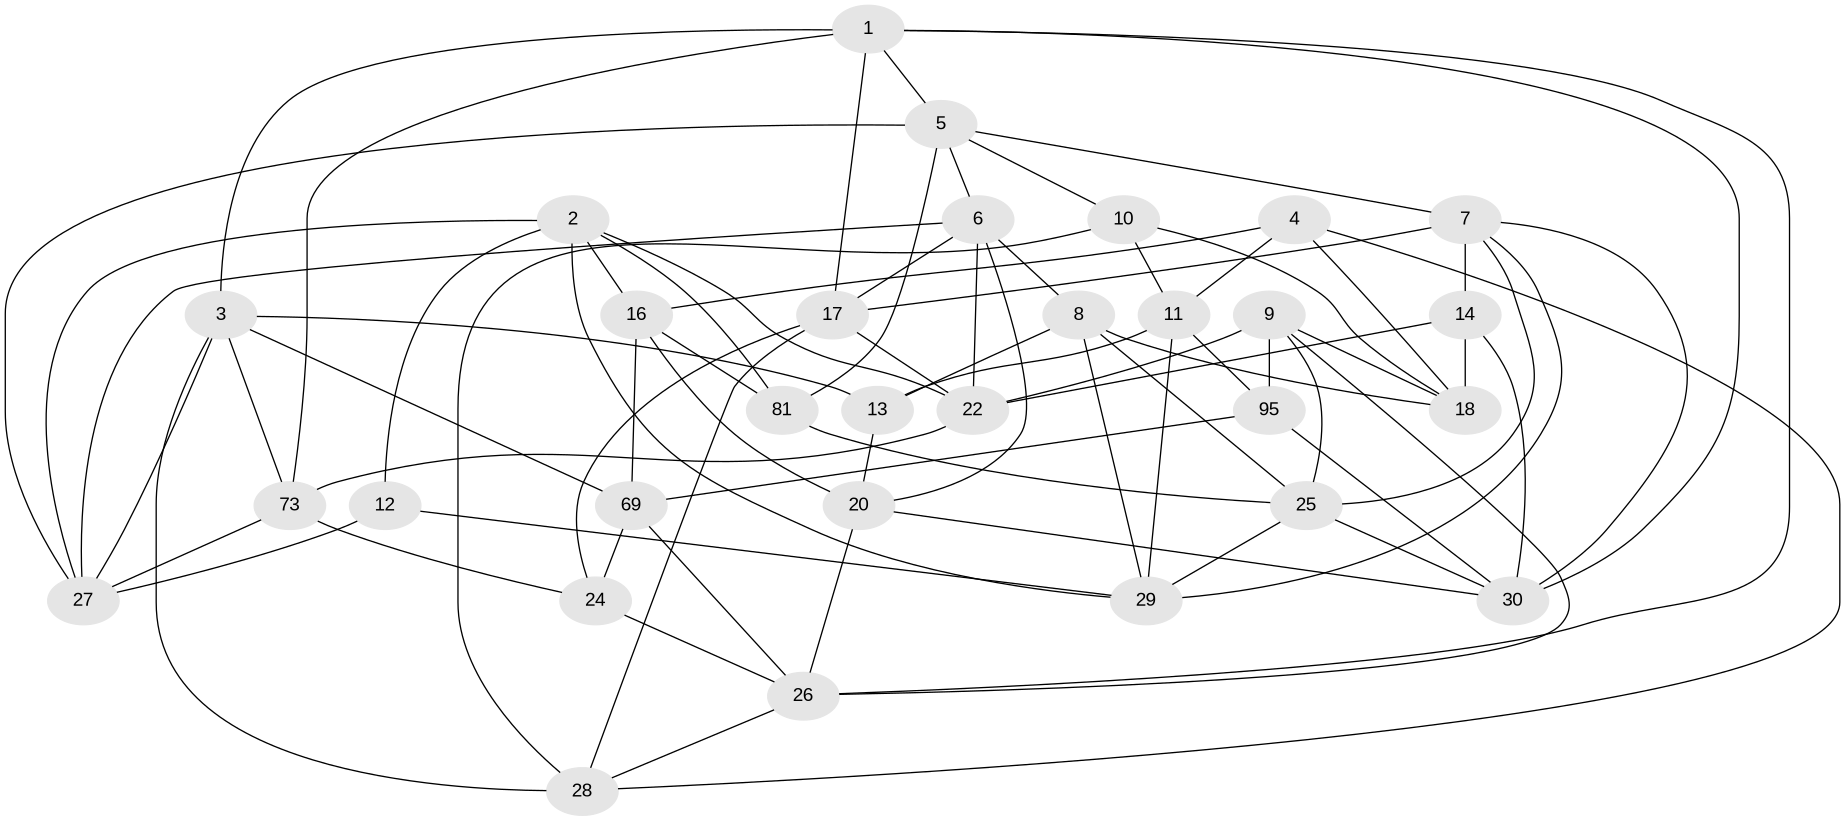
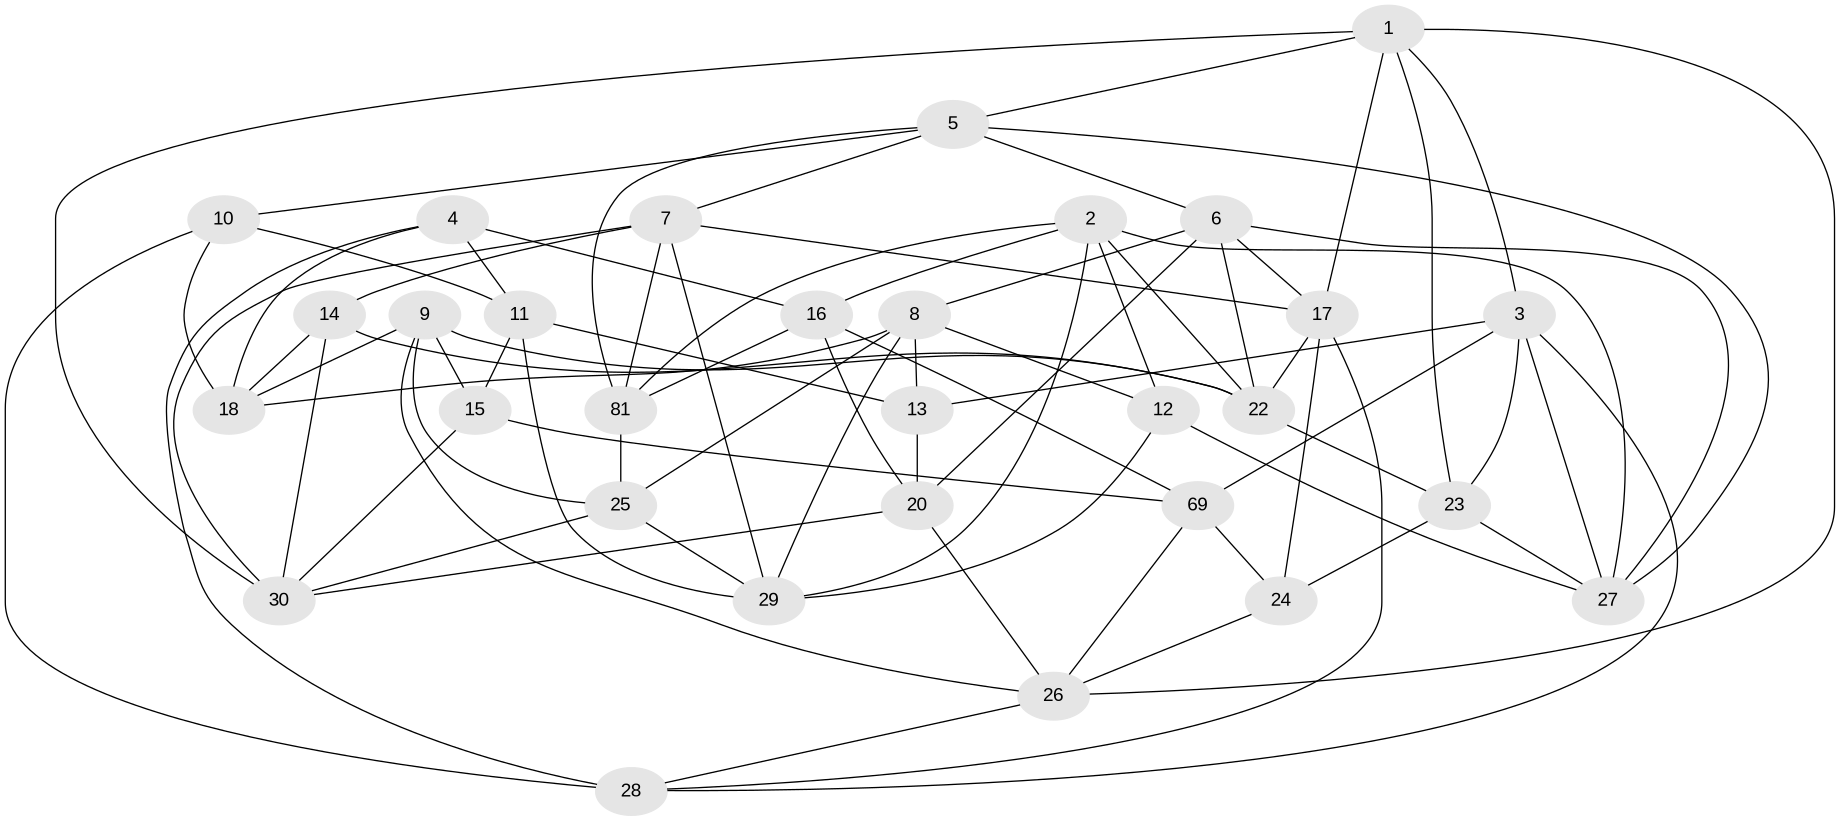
edge "8" -- "12": added
node "95": label "95" -> "15"
edge "7" -- "25": now "7" -- "81"
node "73": label "73" -> "23"
